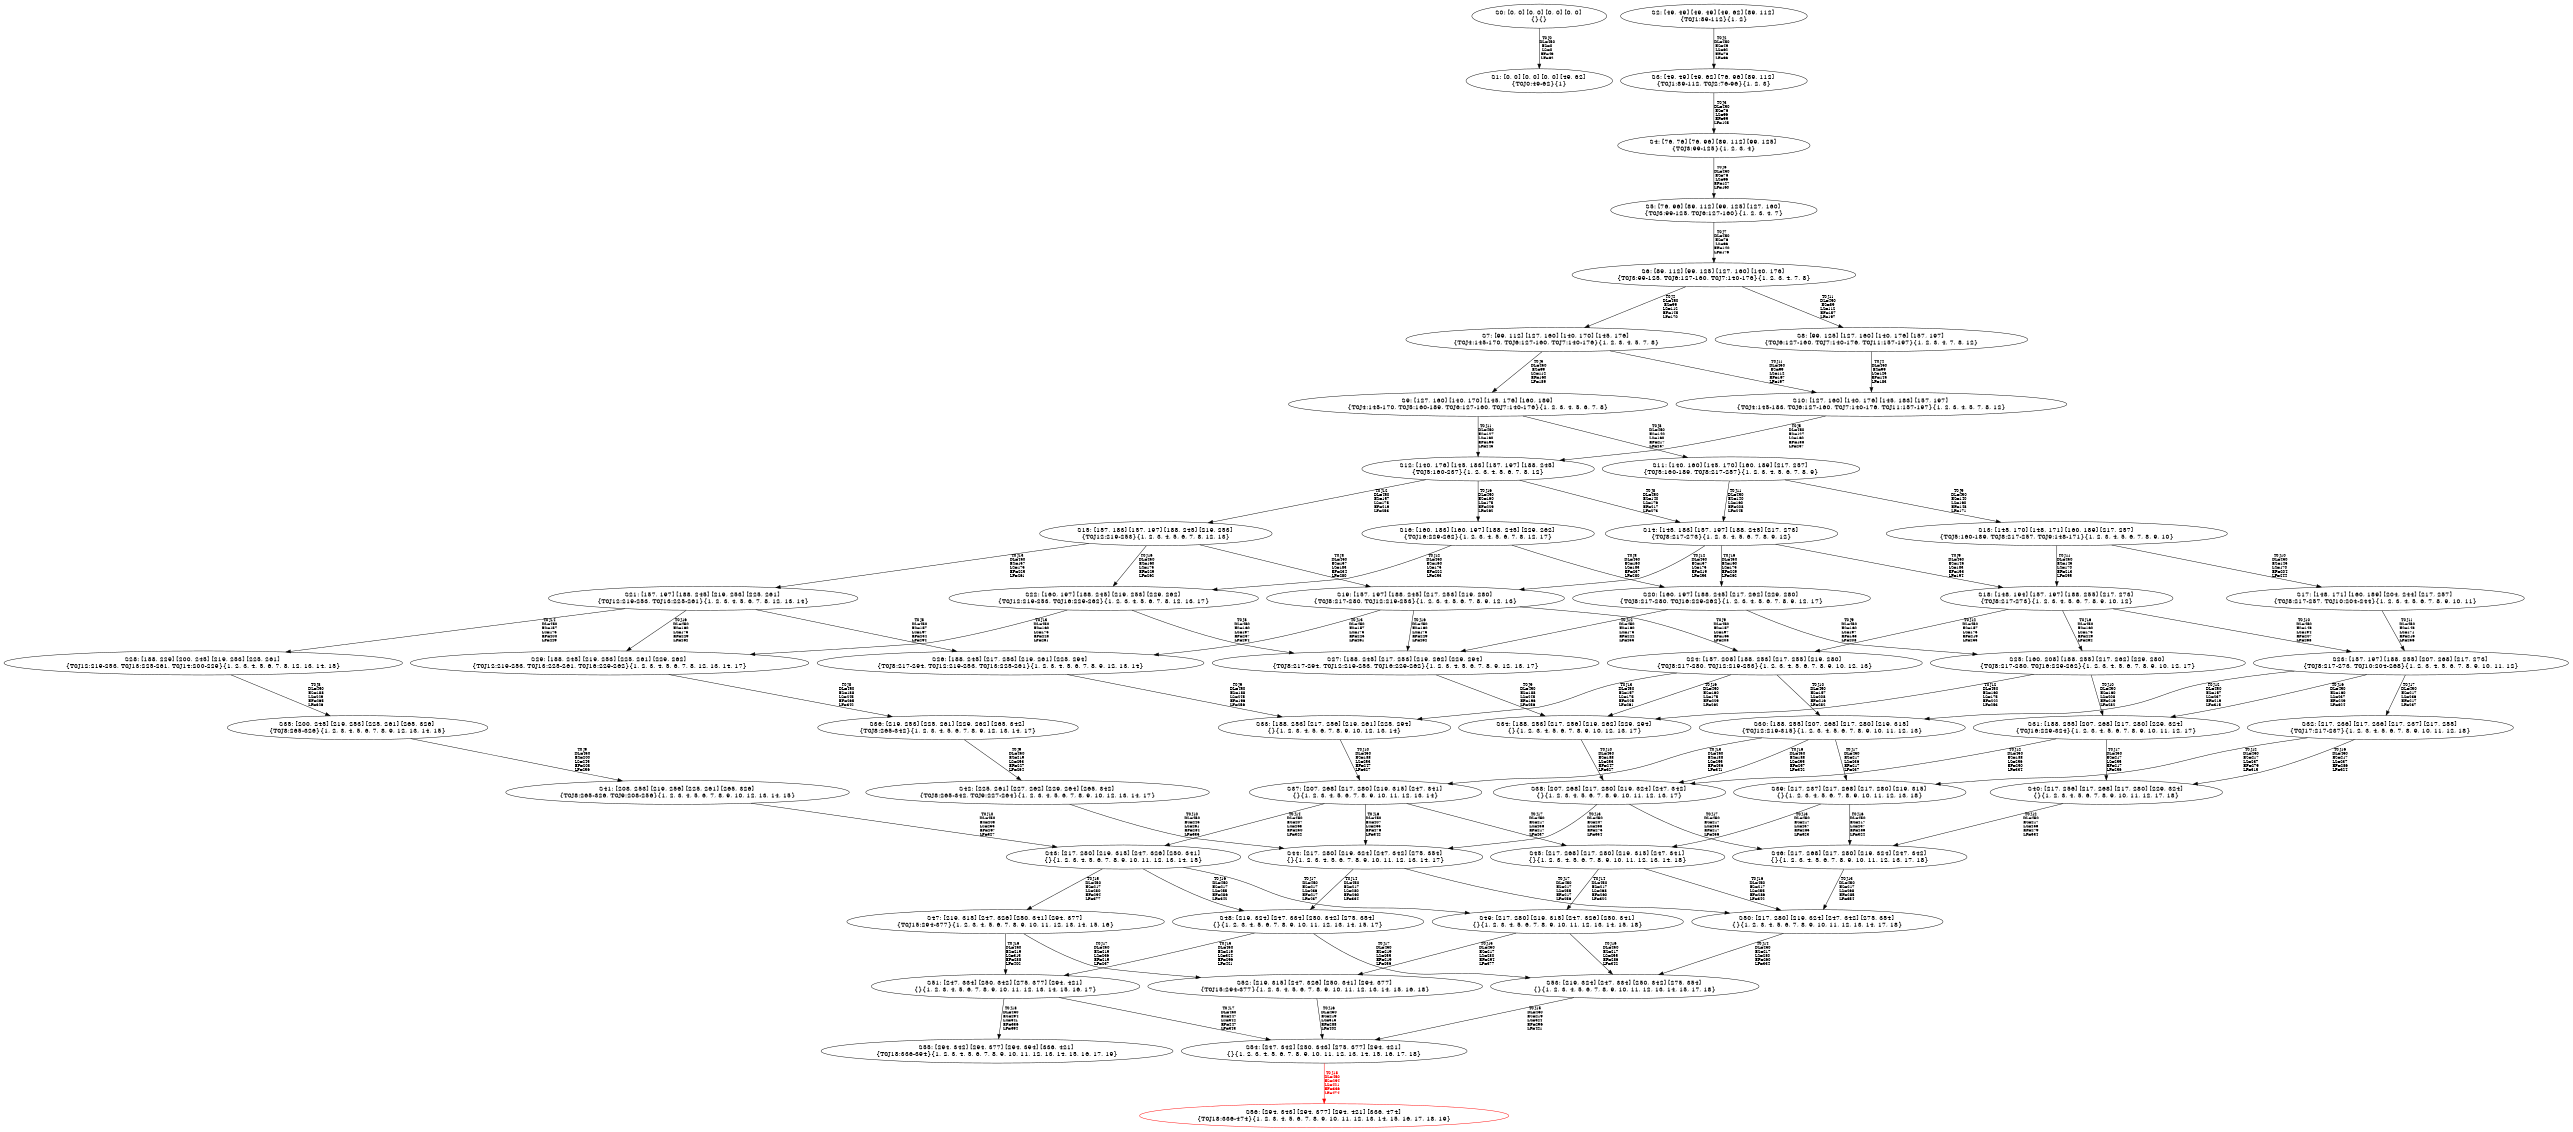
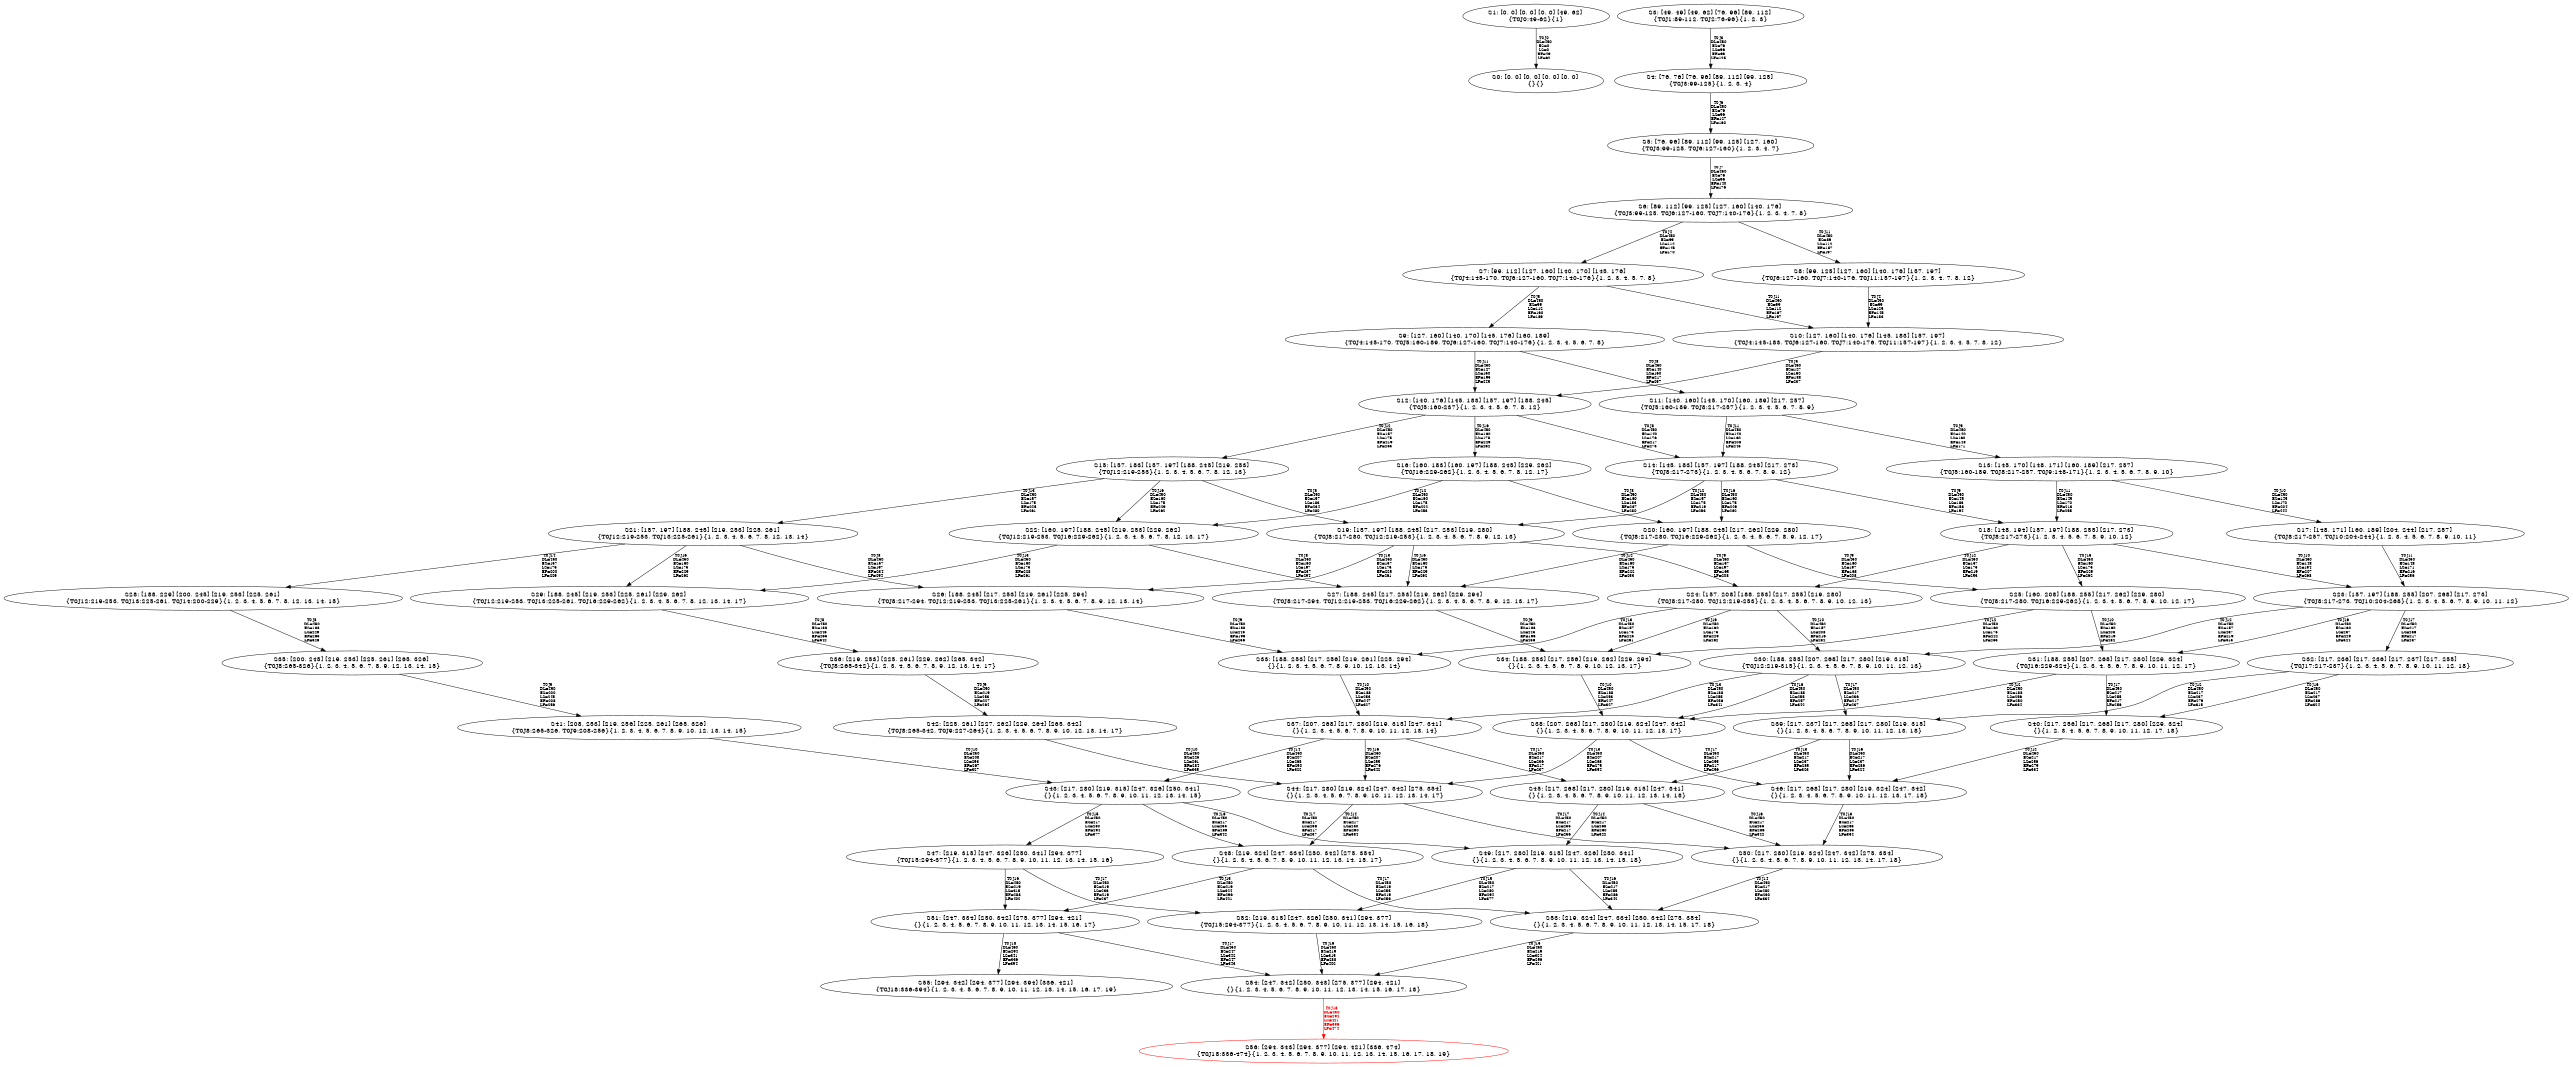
node "S2: [49, 49] [49, 49] [49, 62] [89, 112] {T0J1:89-112}{1, 2}": removed
edge "S0: [0, 0] [0, 0] [0, 0] [0, 0] {}{}" -> "S1: [0, 0] [0, 0] [0, 0] [49, 62] {T0J0:49-62}{1}": reversed
